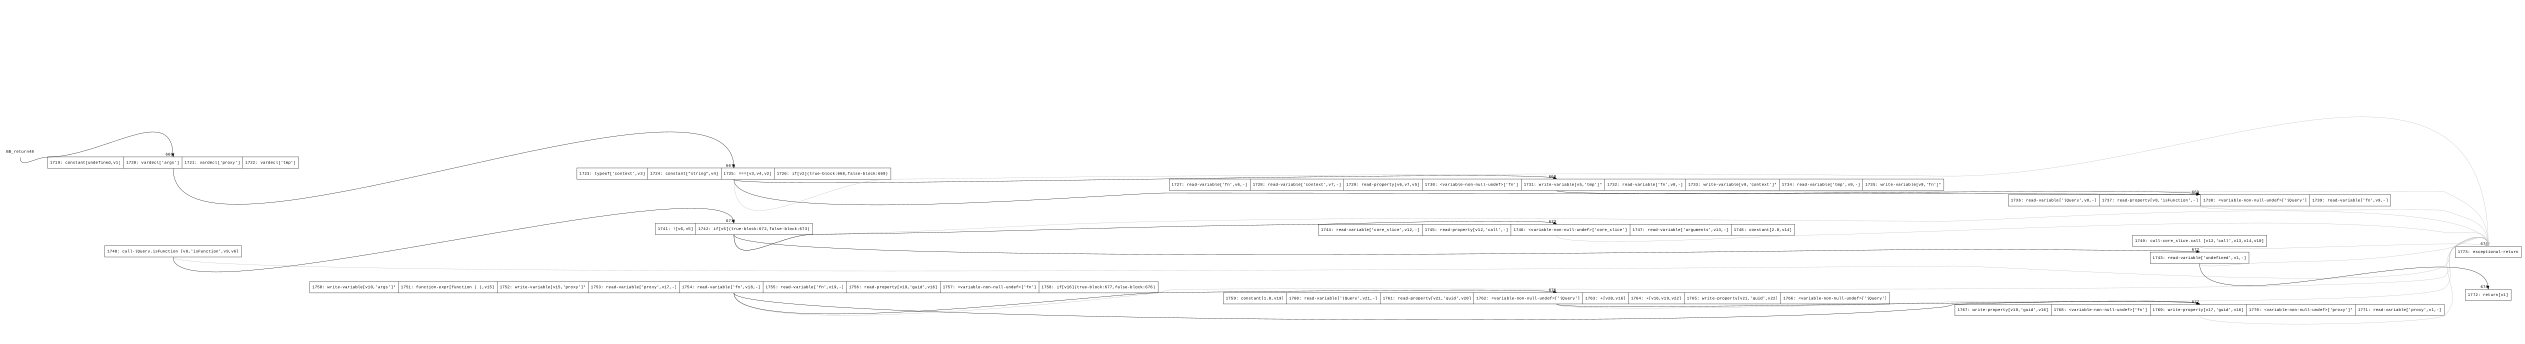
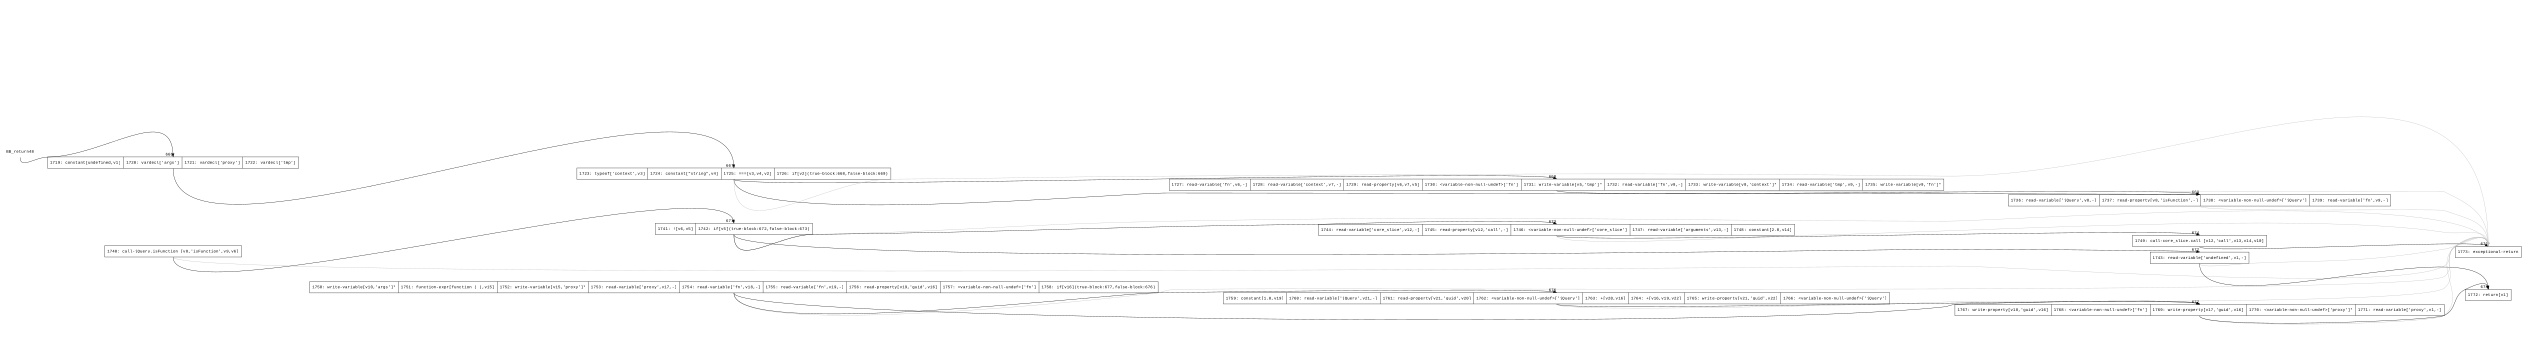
edge "1744: read-variable['core_slice',v12,-]" -> "1749: call-core_slice.call [v12,'call',v13,v14,v10]": added
edge "1749: call-core_slice.call [v12,'call',v13,v14,v10]" -> "1773: exceptional-return": color gray -> black
edge "1767: write-property[v18,'guid',v16]" -> "1772: return[v1]": added
